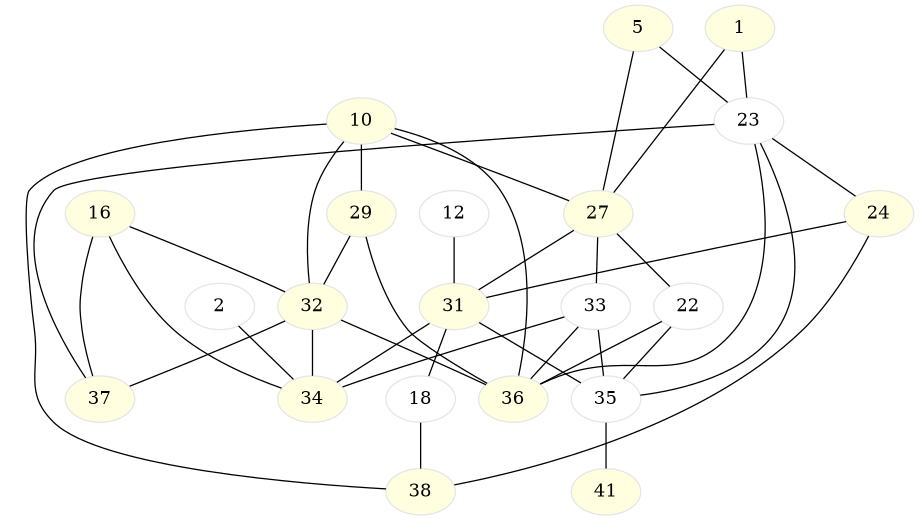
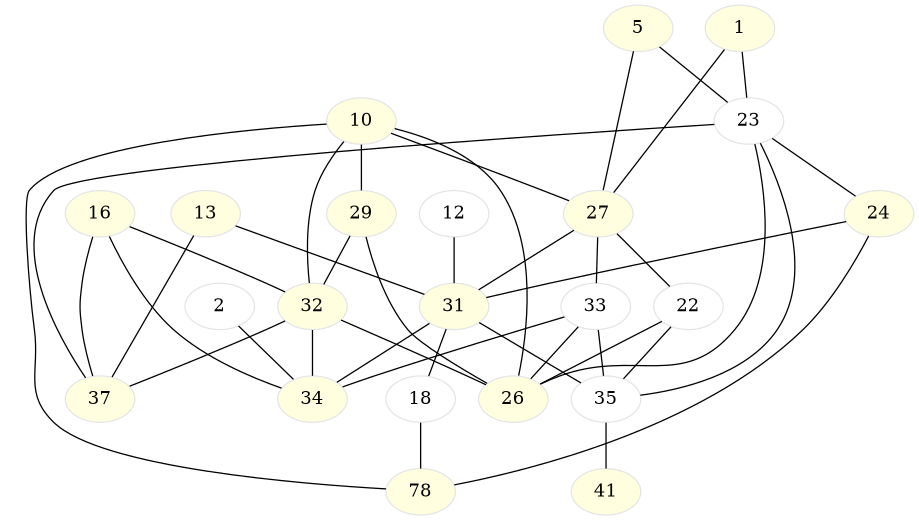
node "13": added
node "36": label "36" -> "26"
node "38": label "38" -> "78"
